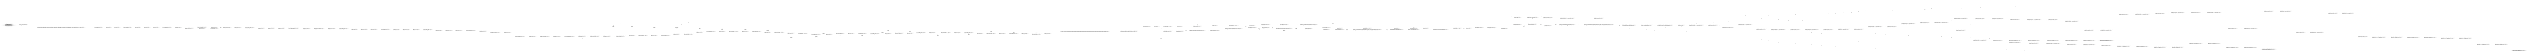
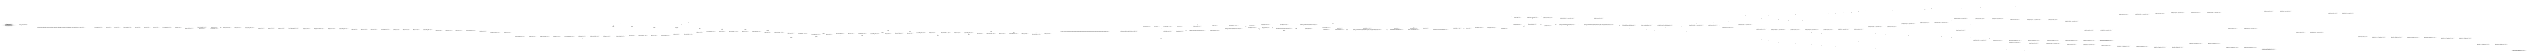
node "Assert.assertEquals(3,rowList.size())@@@38@@@['1', '1', '0']": removed
